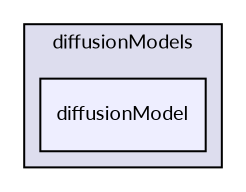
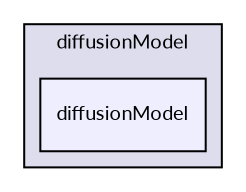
cluster "diffusionModels": label "diffusionModels" -> "diffusionModel"
